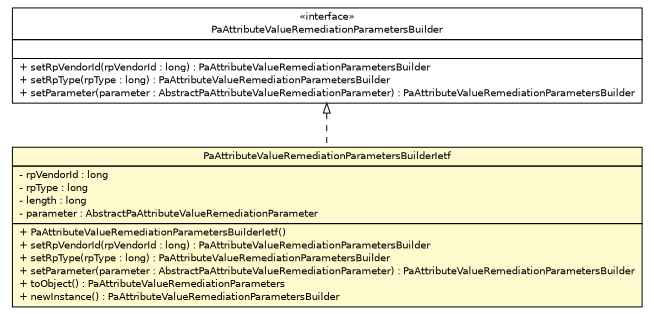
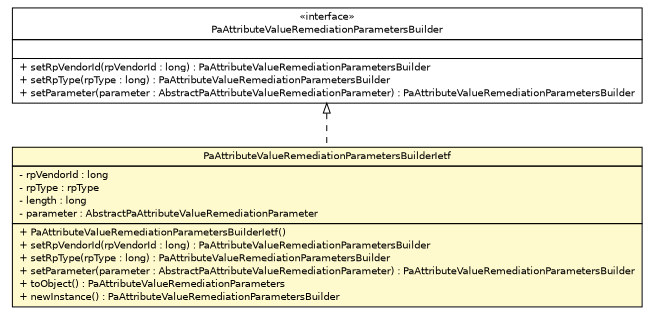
node "PaAttributeValueRemediationParametersBuilderIetf": text "- rpType : long" -> "- rpType : rpType"
